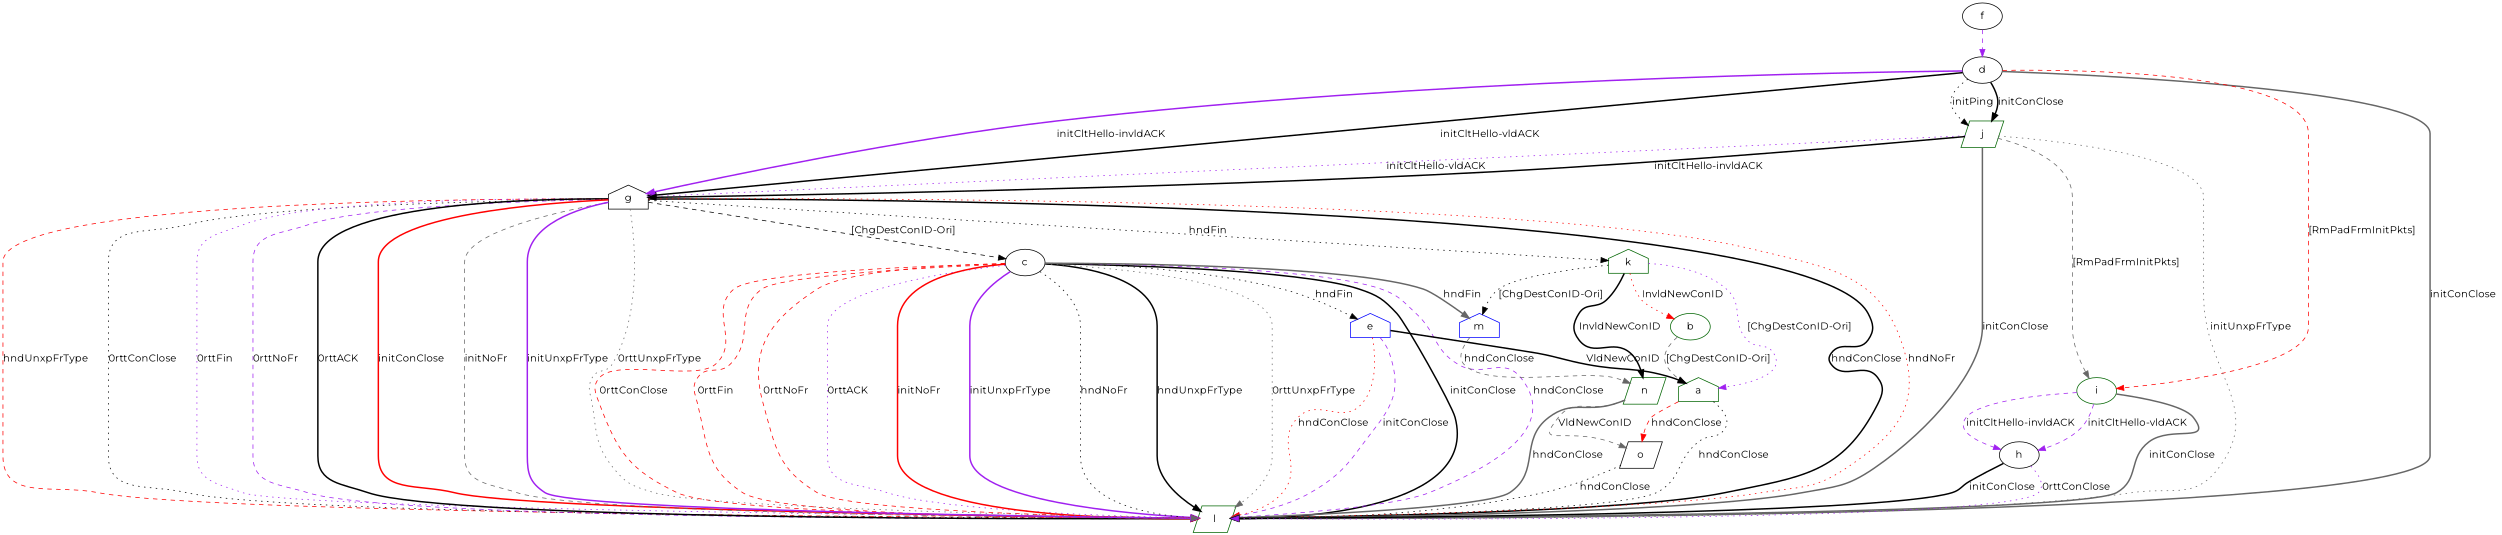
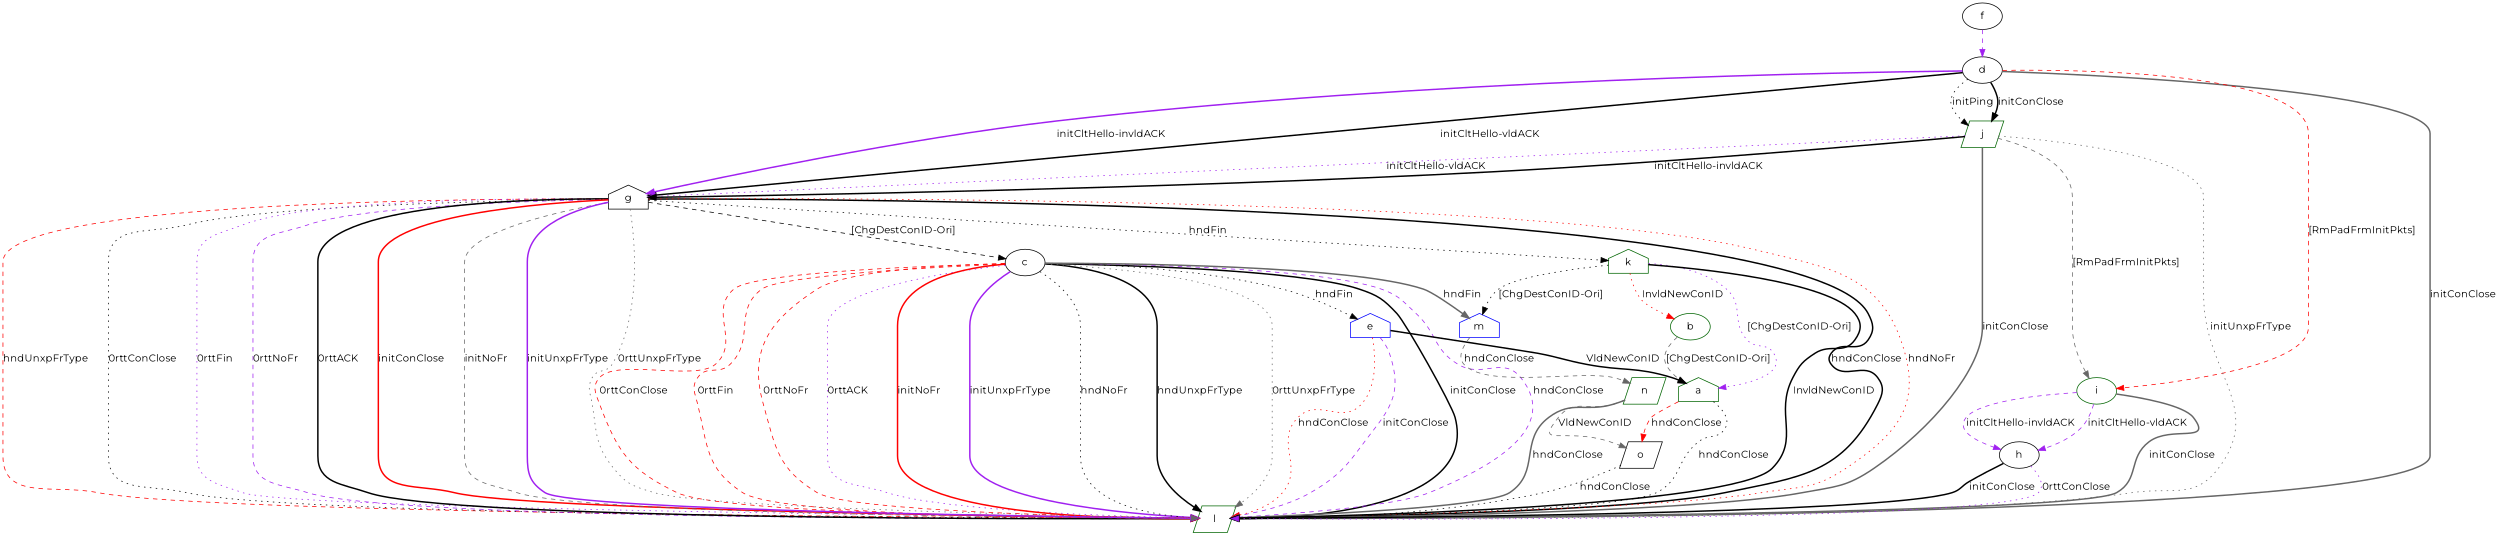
edge "k" -> "n": now "k" -> "l"
